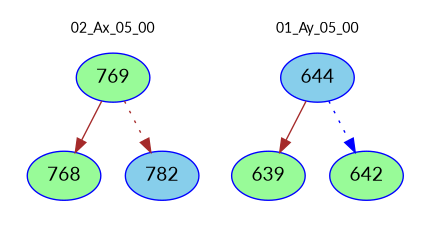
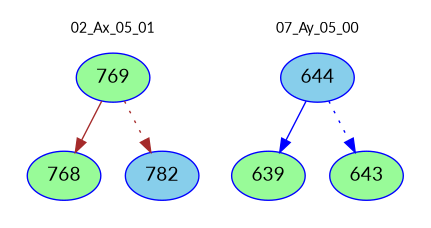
cluster "02_Ax_05_00": label "02_Ax_05_00" -> "02_Ax_05_01"
cluster "01_Ay_05_00": label "01_Ay_05_00" -> "07_Ay_05_00"
edge "644" -> "639": color brown -> blue
node "642": label "642" -> "643"
